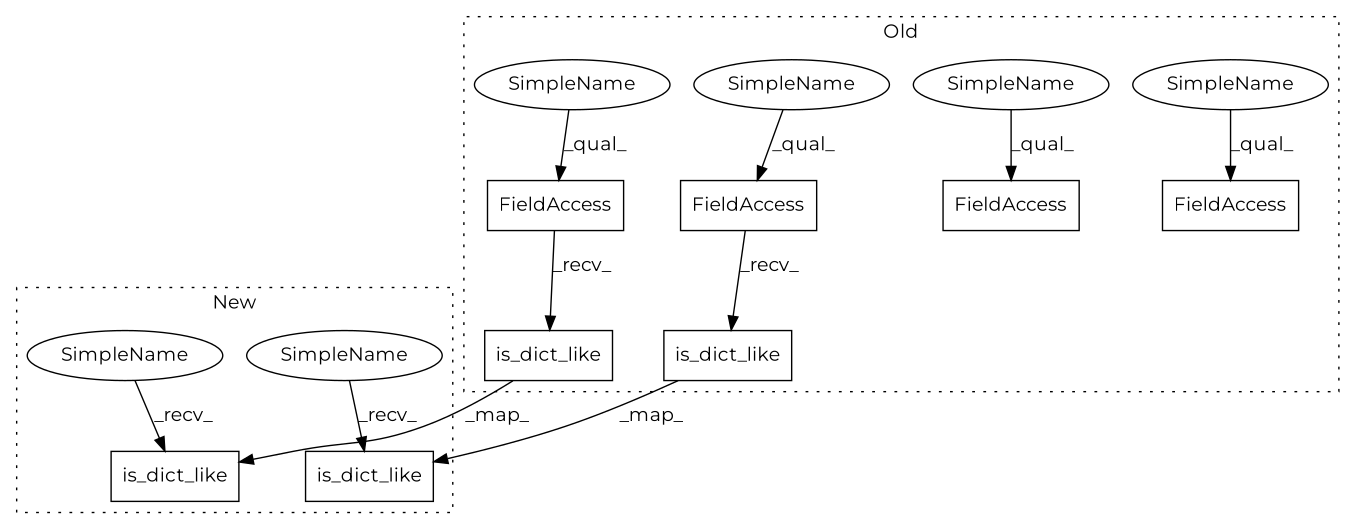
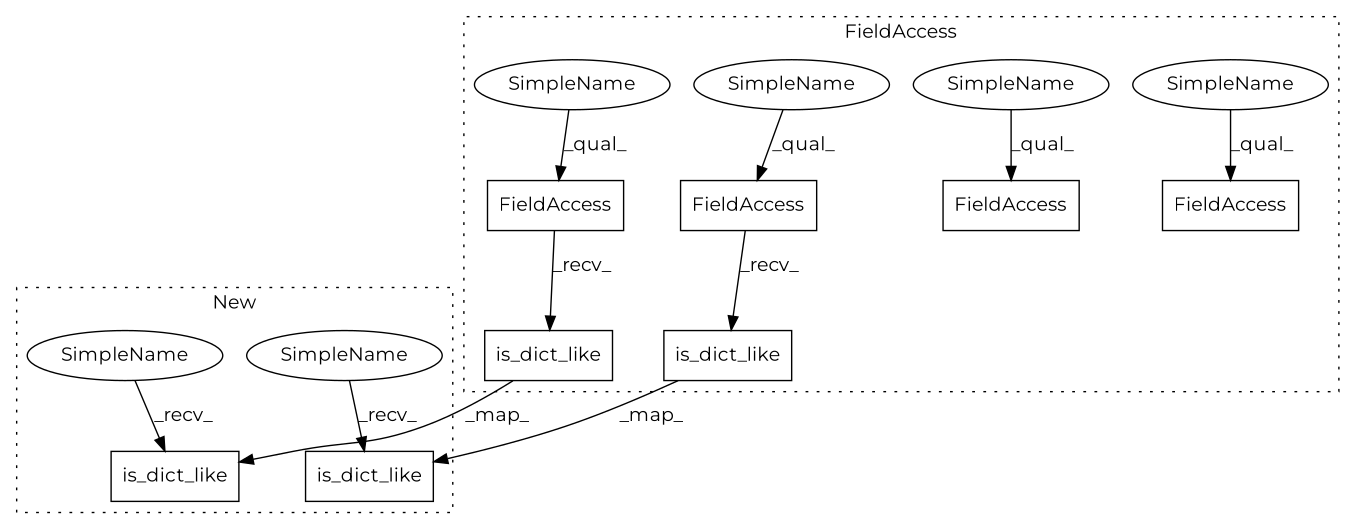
cluster "Old": label "Old" -> "FieldAccess"
